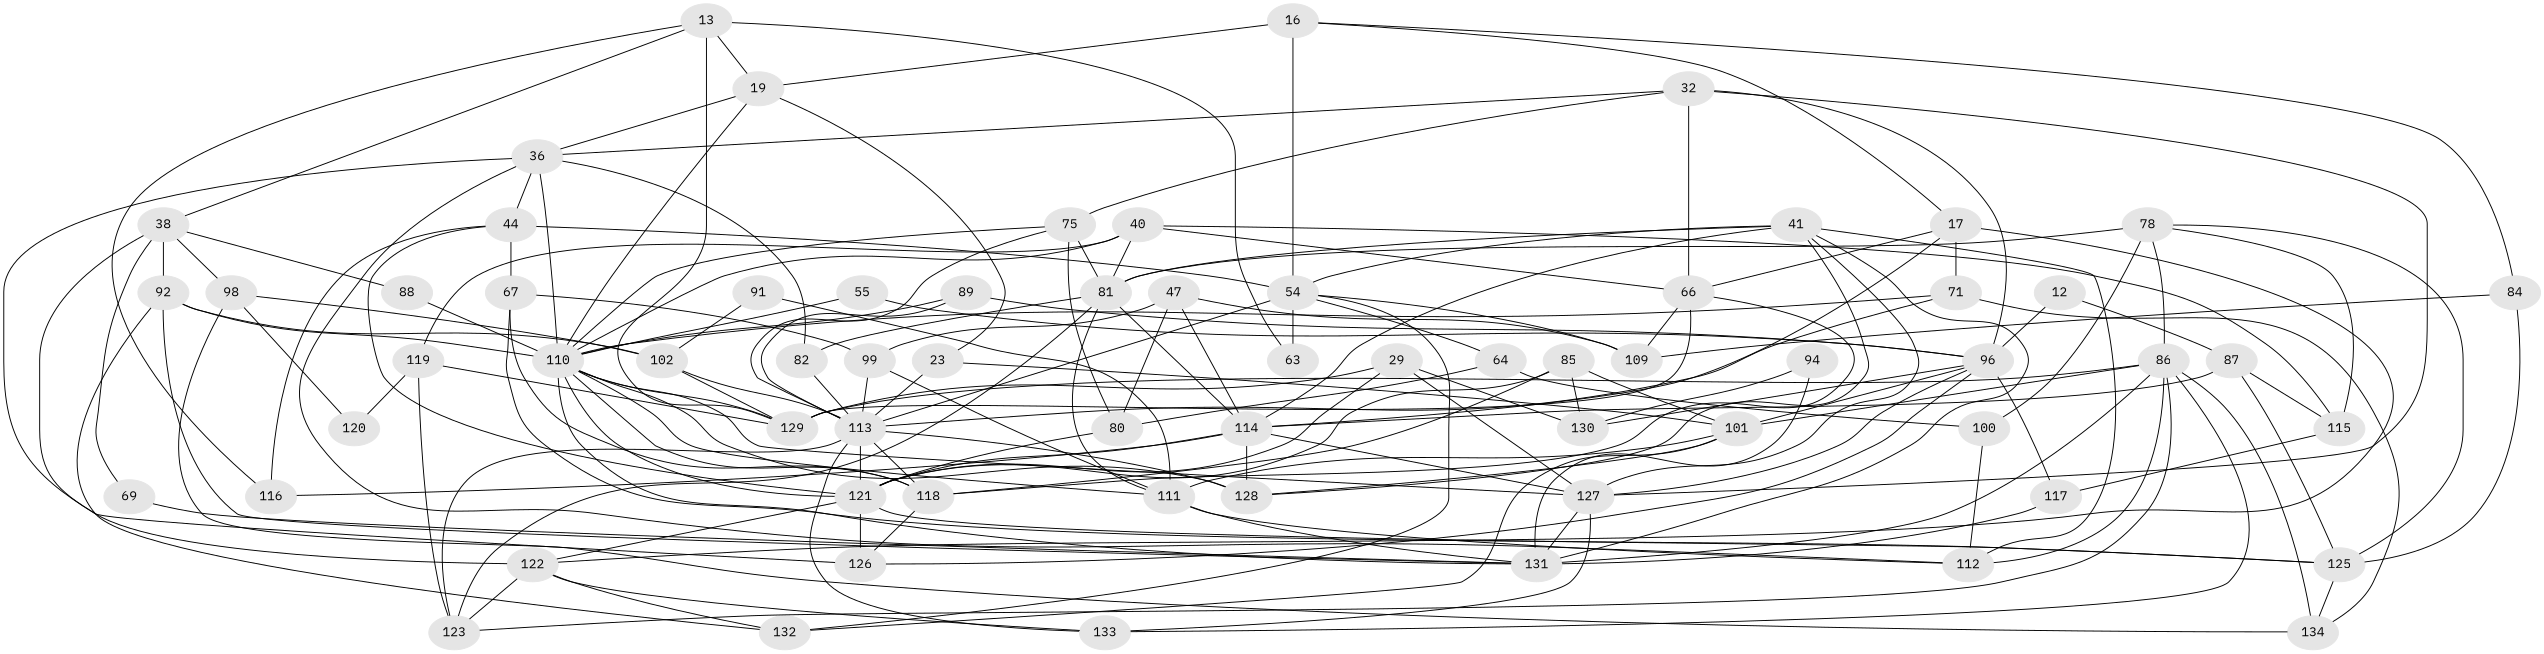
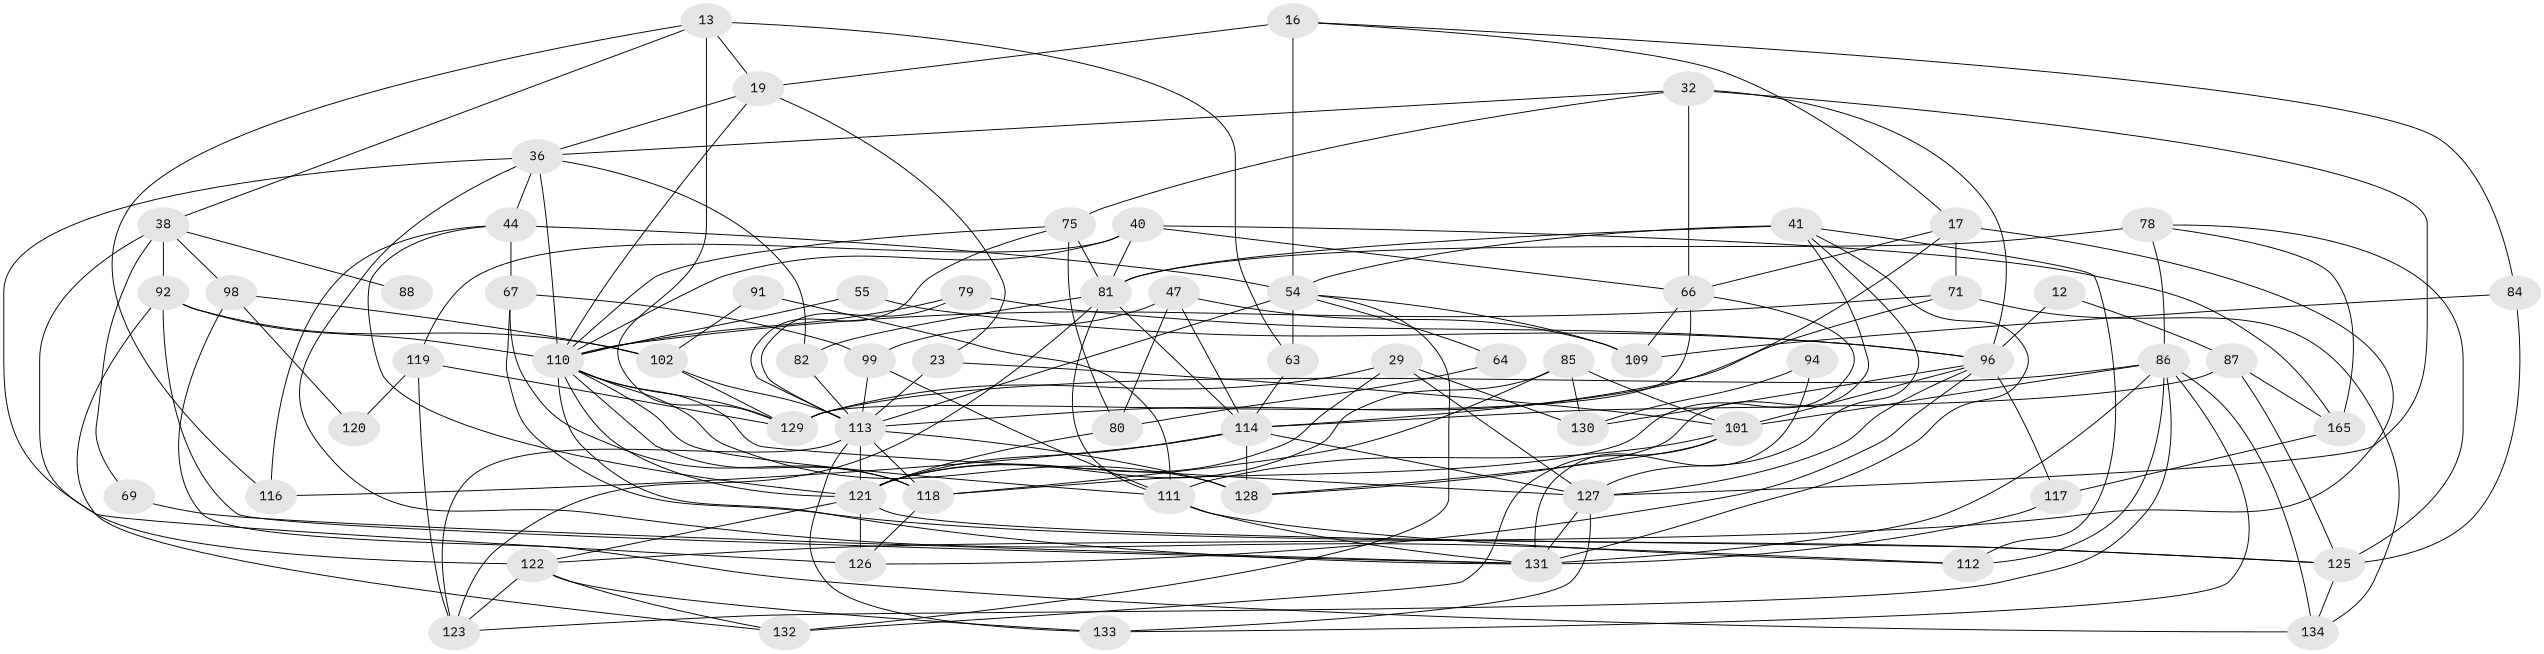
edge "41" -- "114": now "63" -- "114"
node "89": label "89" -> "79"
edge "88" -- "110": removed
node "100": removed
node "115": label "115" -> "165"
